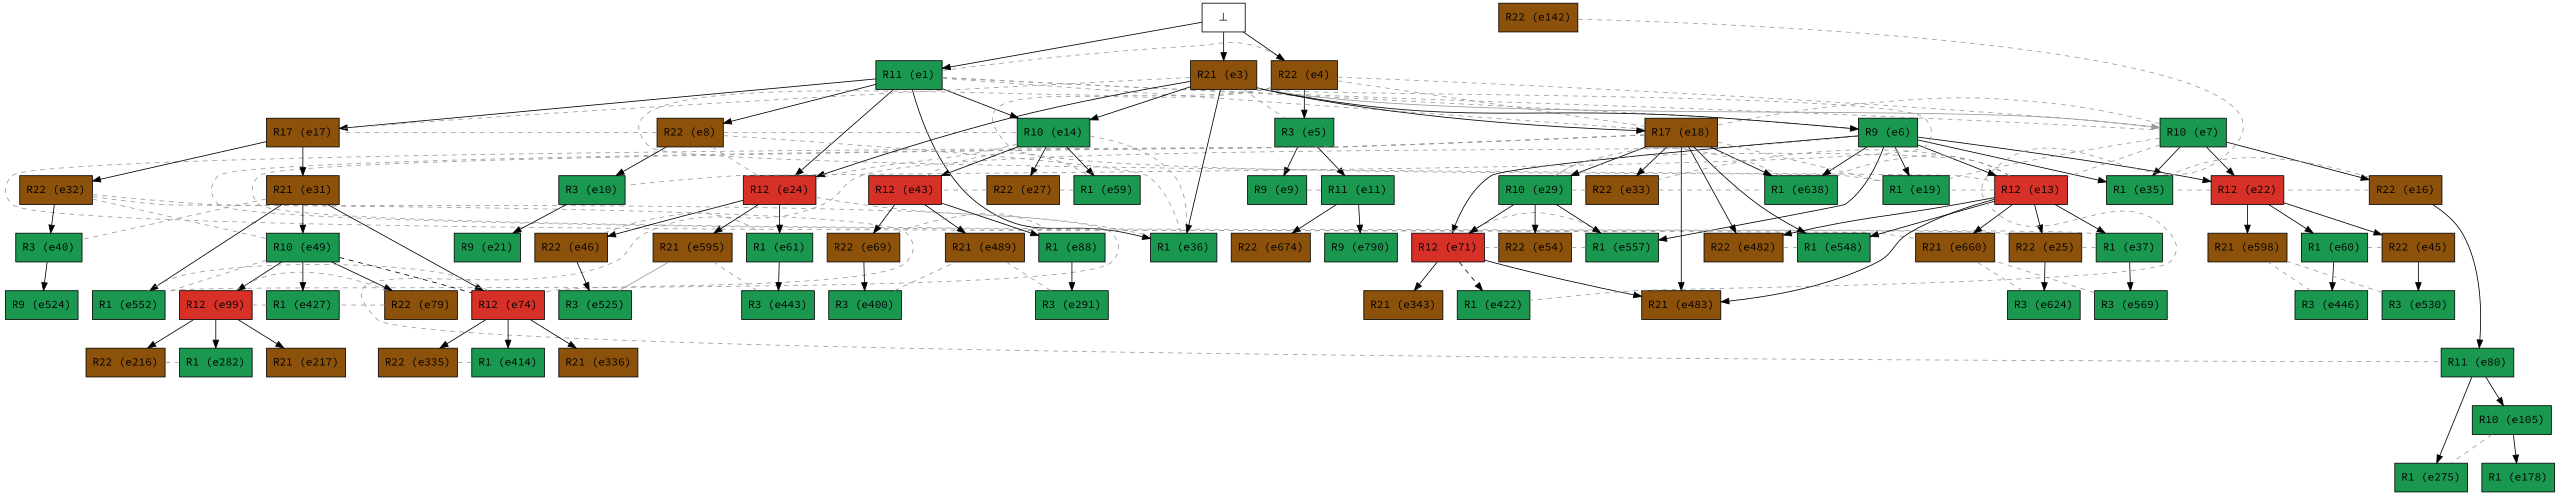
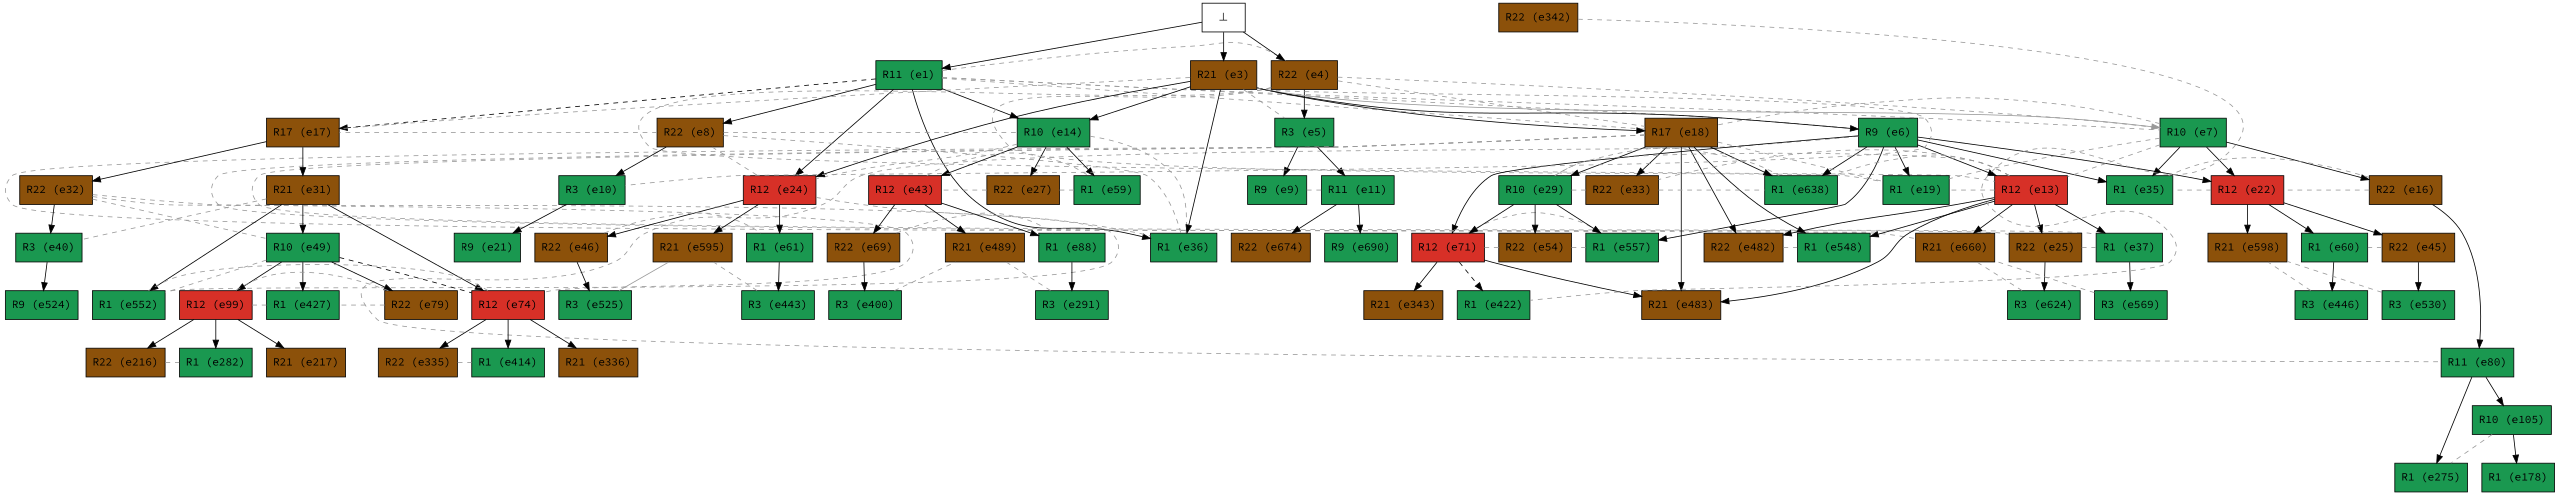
node "R22 (e142)": label "R22 (e142)" -> "R22 (e342)"
edge "R11 (e1)" -> "R17 (e17)": style solid -> dashed
node "R9 (e790)": label "R9 (e790)" -> "R9 (e690)"
